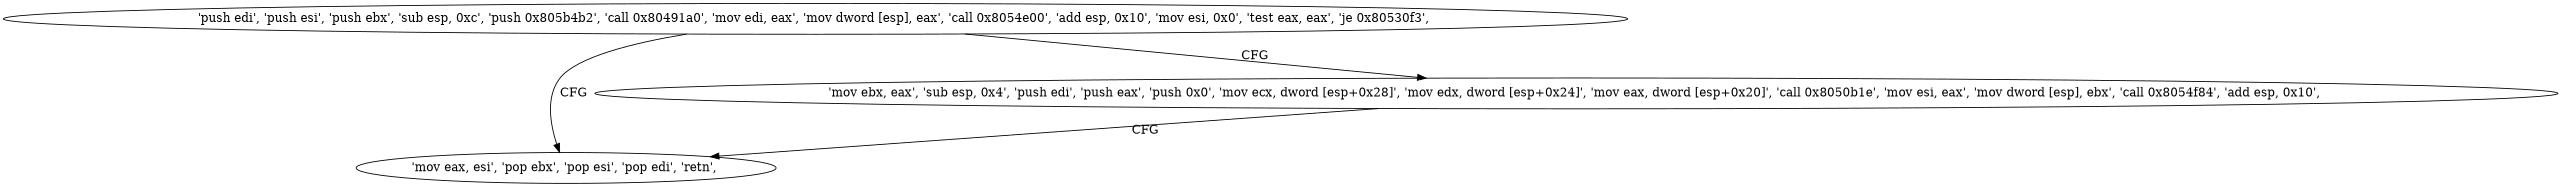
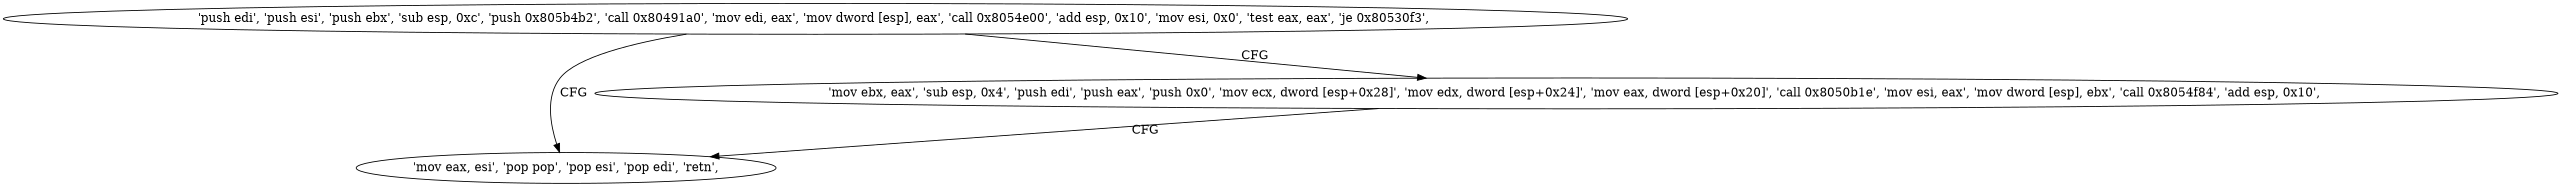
node "'mov eax, esi', 'pop ebx', 'pop esi', 'pop edi', 'retn',": label "'mov eax, esi', 'pop ebx', 'pop esi', 'pop edi', 'retn'," -> "'mov eax, esi', 'pop pop', 'pop esi', 'pop edi', 'retn',"
